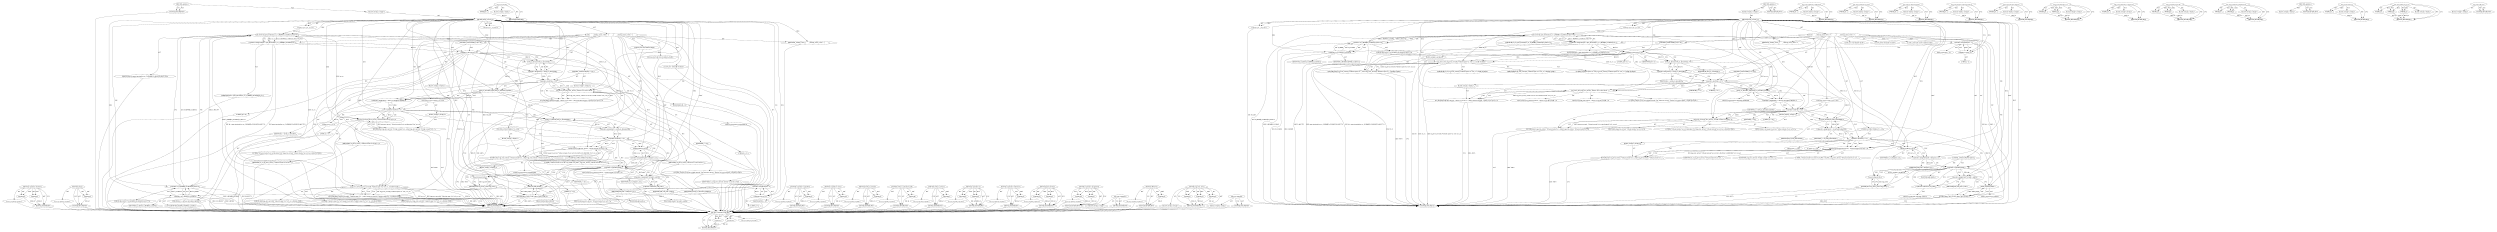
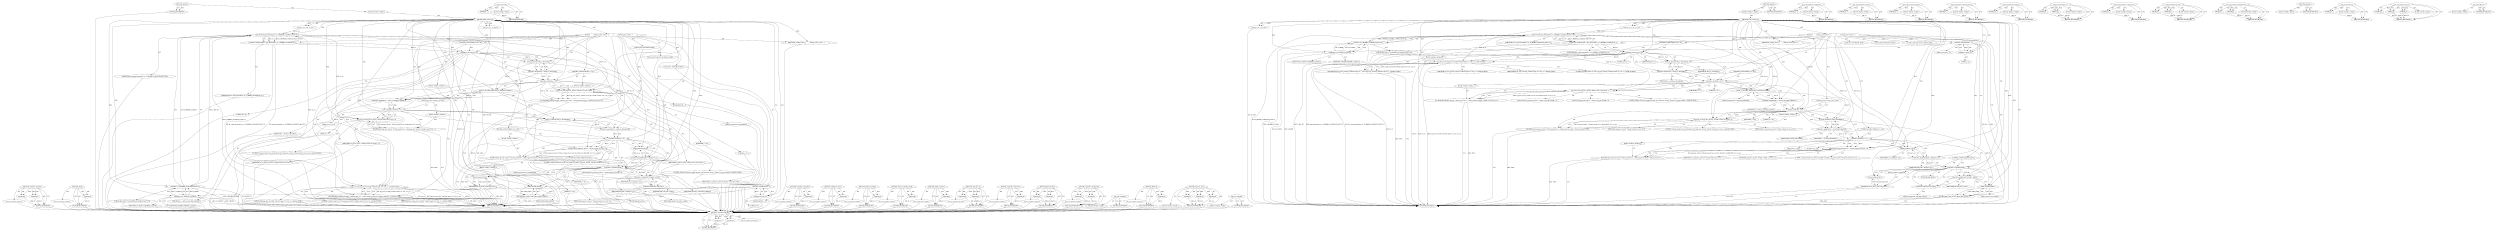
edge "(vt_verify_kbmode,vt_verify_kbmode(fd))" -> "(IDENTIFIER,fd,vt_verify_kbmode(fd))": now "(<operator>.assignment,r = vt_verify_kbmode(fd))" -> "(IDENTIFIER,fd,vt_verify_kbmode(fd))"
edge "(verify_vc_kbmode,verify_vc_kbmode(fd))" -> "(IDENTIFIER,fd,verify_vc_kbmode(fd))": removed, label "AST:"
